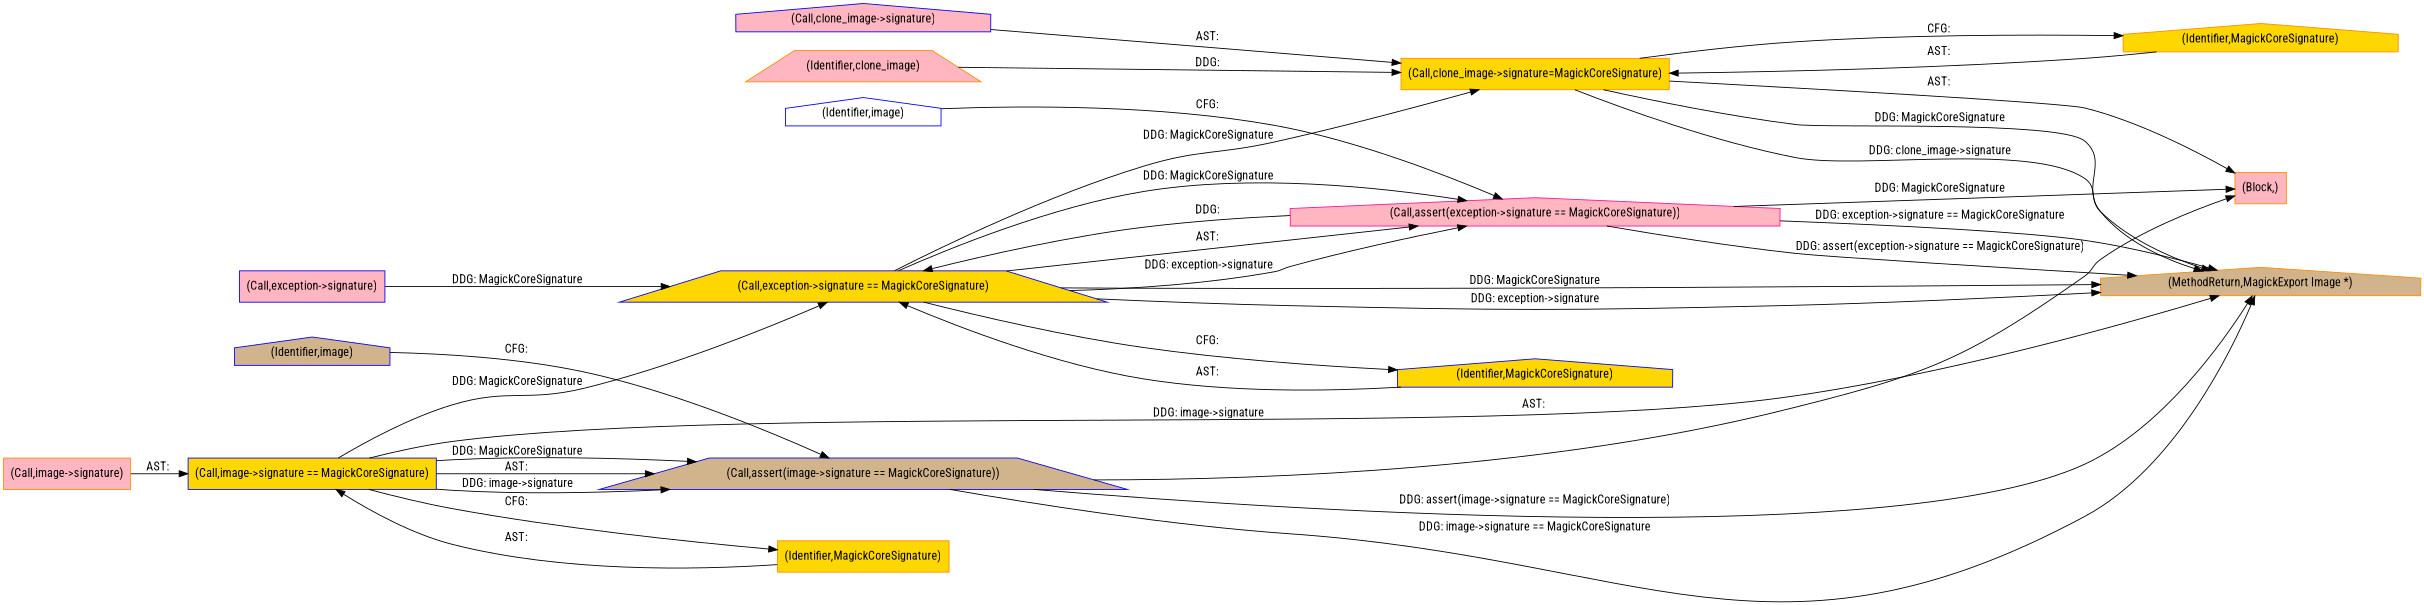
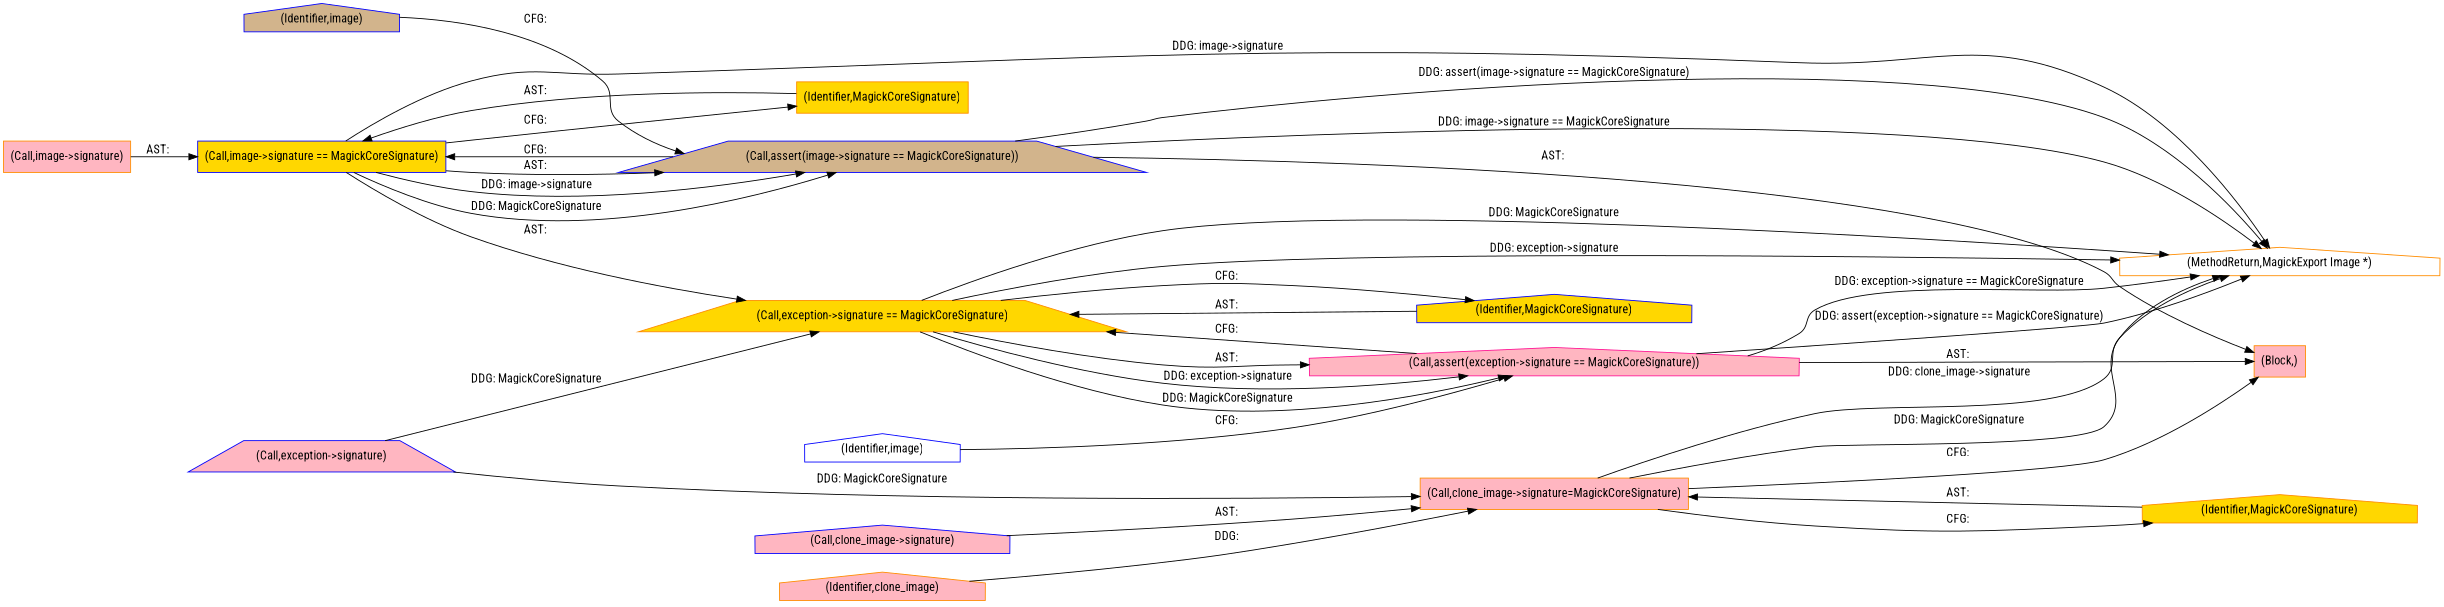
node "(Identifier,clone_image)": shape trapezium -> house
node "(Call,clone_image->signature=MagickCoreSignature)": fillcolor gold -> lightpink
edge "(Call,clone_image->signature=MagickCoreSignature)" -> "(Block,)": label "AST: " -> "CFG: "
edge "(Call,assert(image->signature == MagickCoreSignature))" -> "(Call,image->signature == MagickCoreSignature)": added, label "CFG:"
edge "(Call,exception->signature == MagickCoreSignature)" -> "(Call,clone_image->signature=MagickCoreSignature)": now "(Call,exception->signature)" -> "(Call,clone_image->signature=MagickCoreSignature)"
edge "(Call,assert(exception->signature == MagickCoreSignature))" -> "(Block,)": label "DDG: MagickCoreSignature" -> "AST: "
edge "(Call,assert(exception->signature == MagickCoreSignature))" -> "(Call,exception->signature == MagickCoreSignature)": label "DDG: " -> "CFG: "
node "(MethodReturn,MagickExport Image *)": fillcolor tan -> white
node "(Call,exception->signature)": shape box -> trapezium
node "(Call,exception->signature == MagickCoreSignature)": color blue -> darkorange
edge "(Call,image->signature == MagickCoreSignature)" -> "(Call,exception->signature == MagickCoreSignature)": label "DDG: MagickCoreSignature" -> "AST: "
